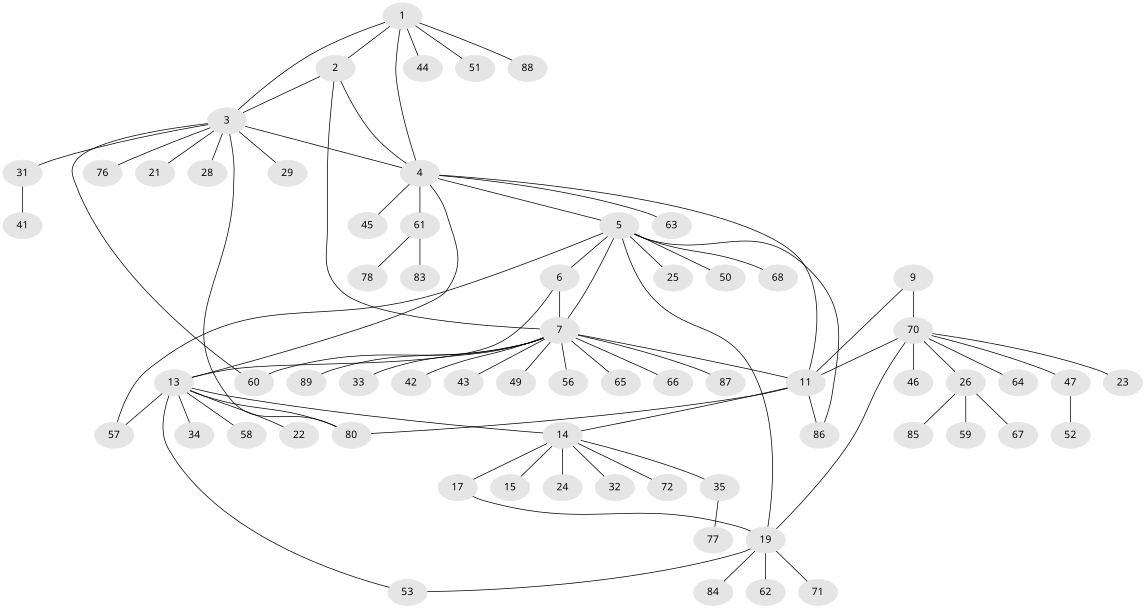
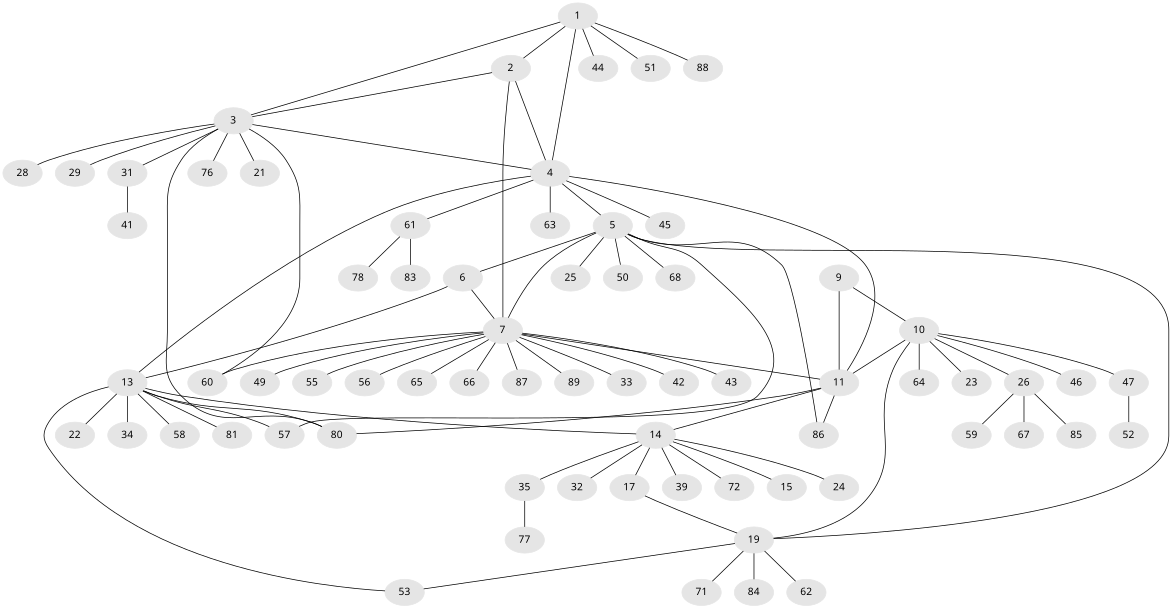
node "70": label "70" -> "10"
node "55": added
node "81": added
node "39": added
